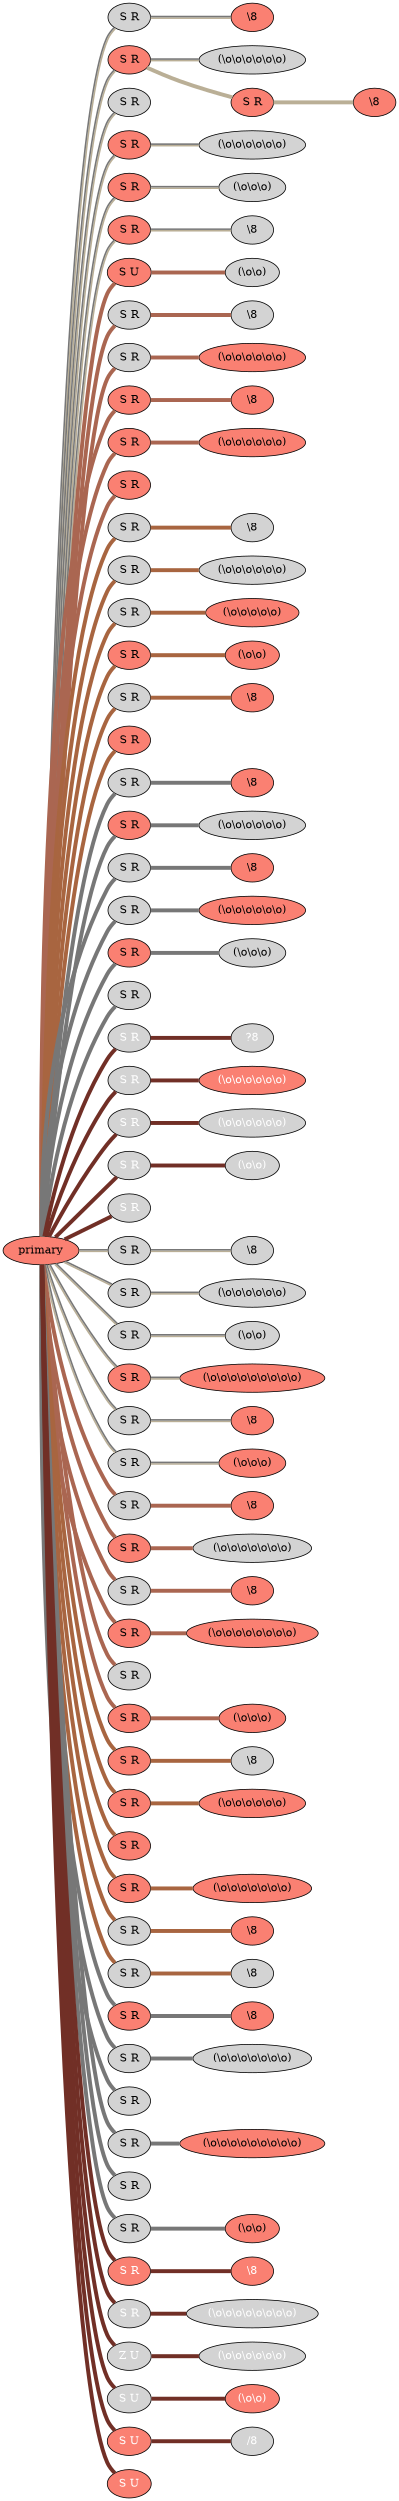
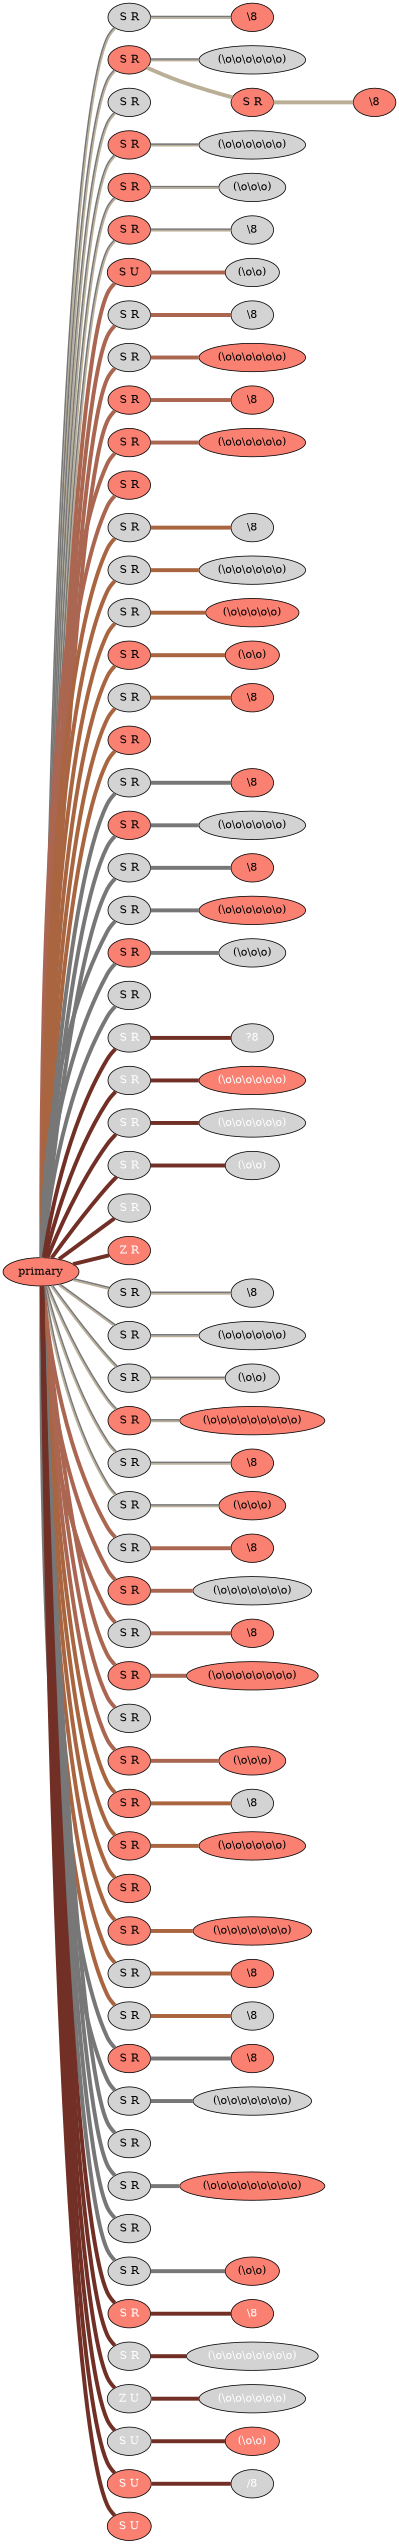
node "Z R": added
